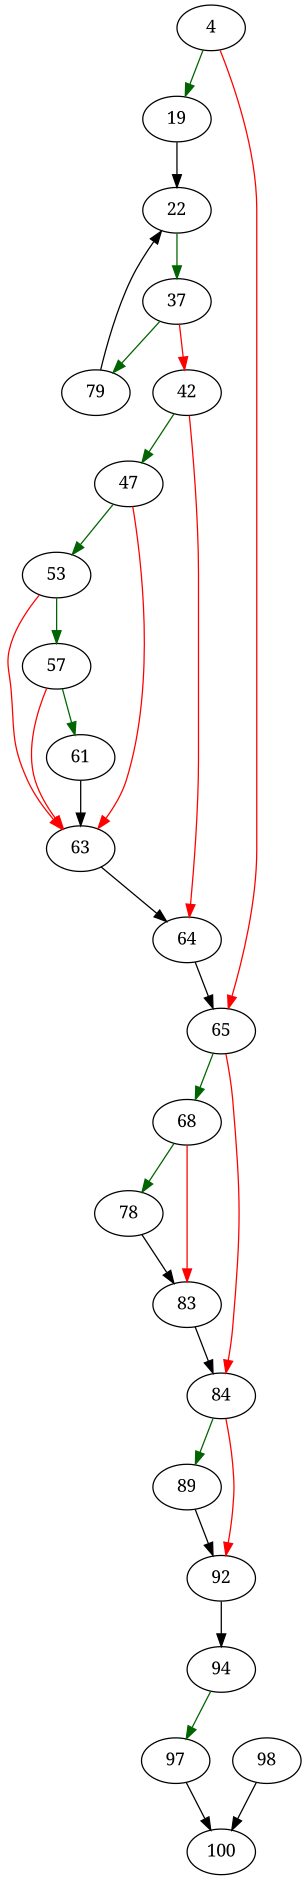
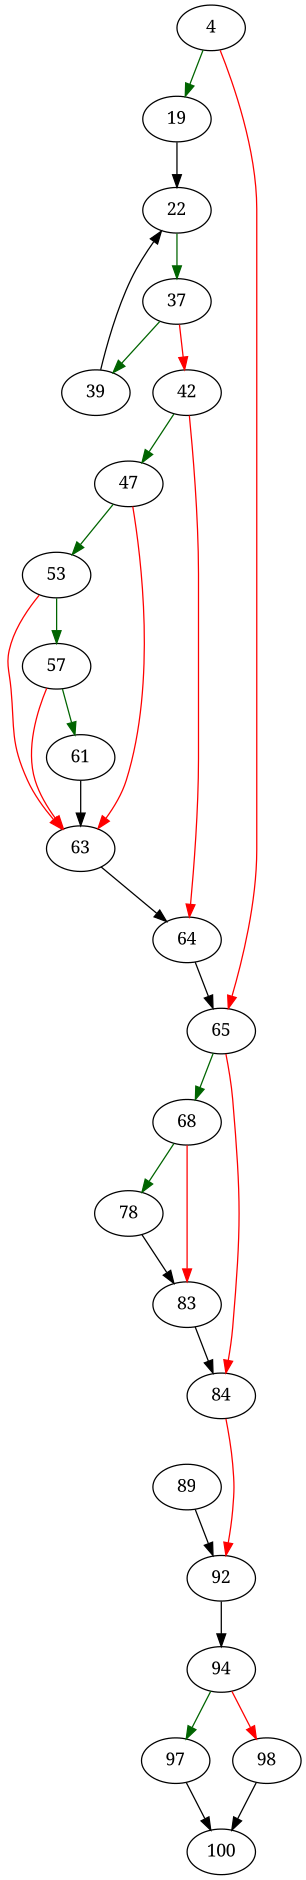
node "79": label "79" -> "39"
edge "84" -> "89": removed
edge "94" -> "98": added
